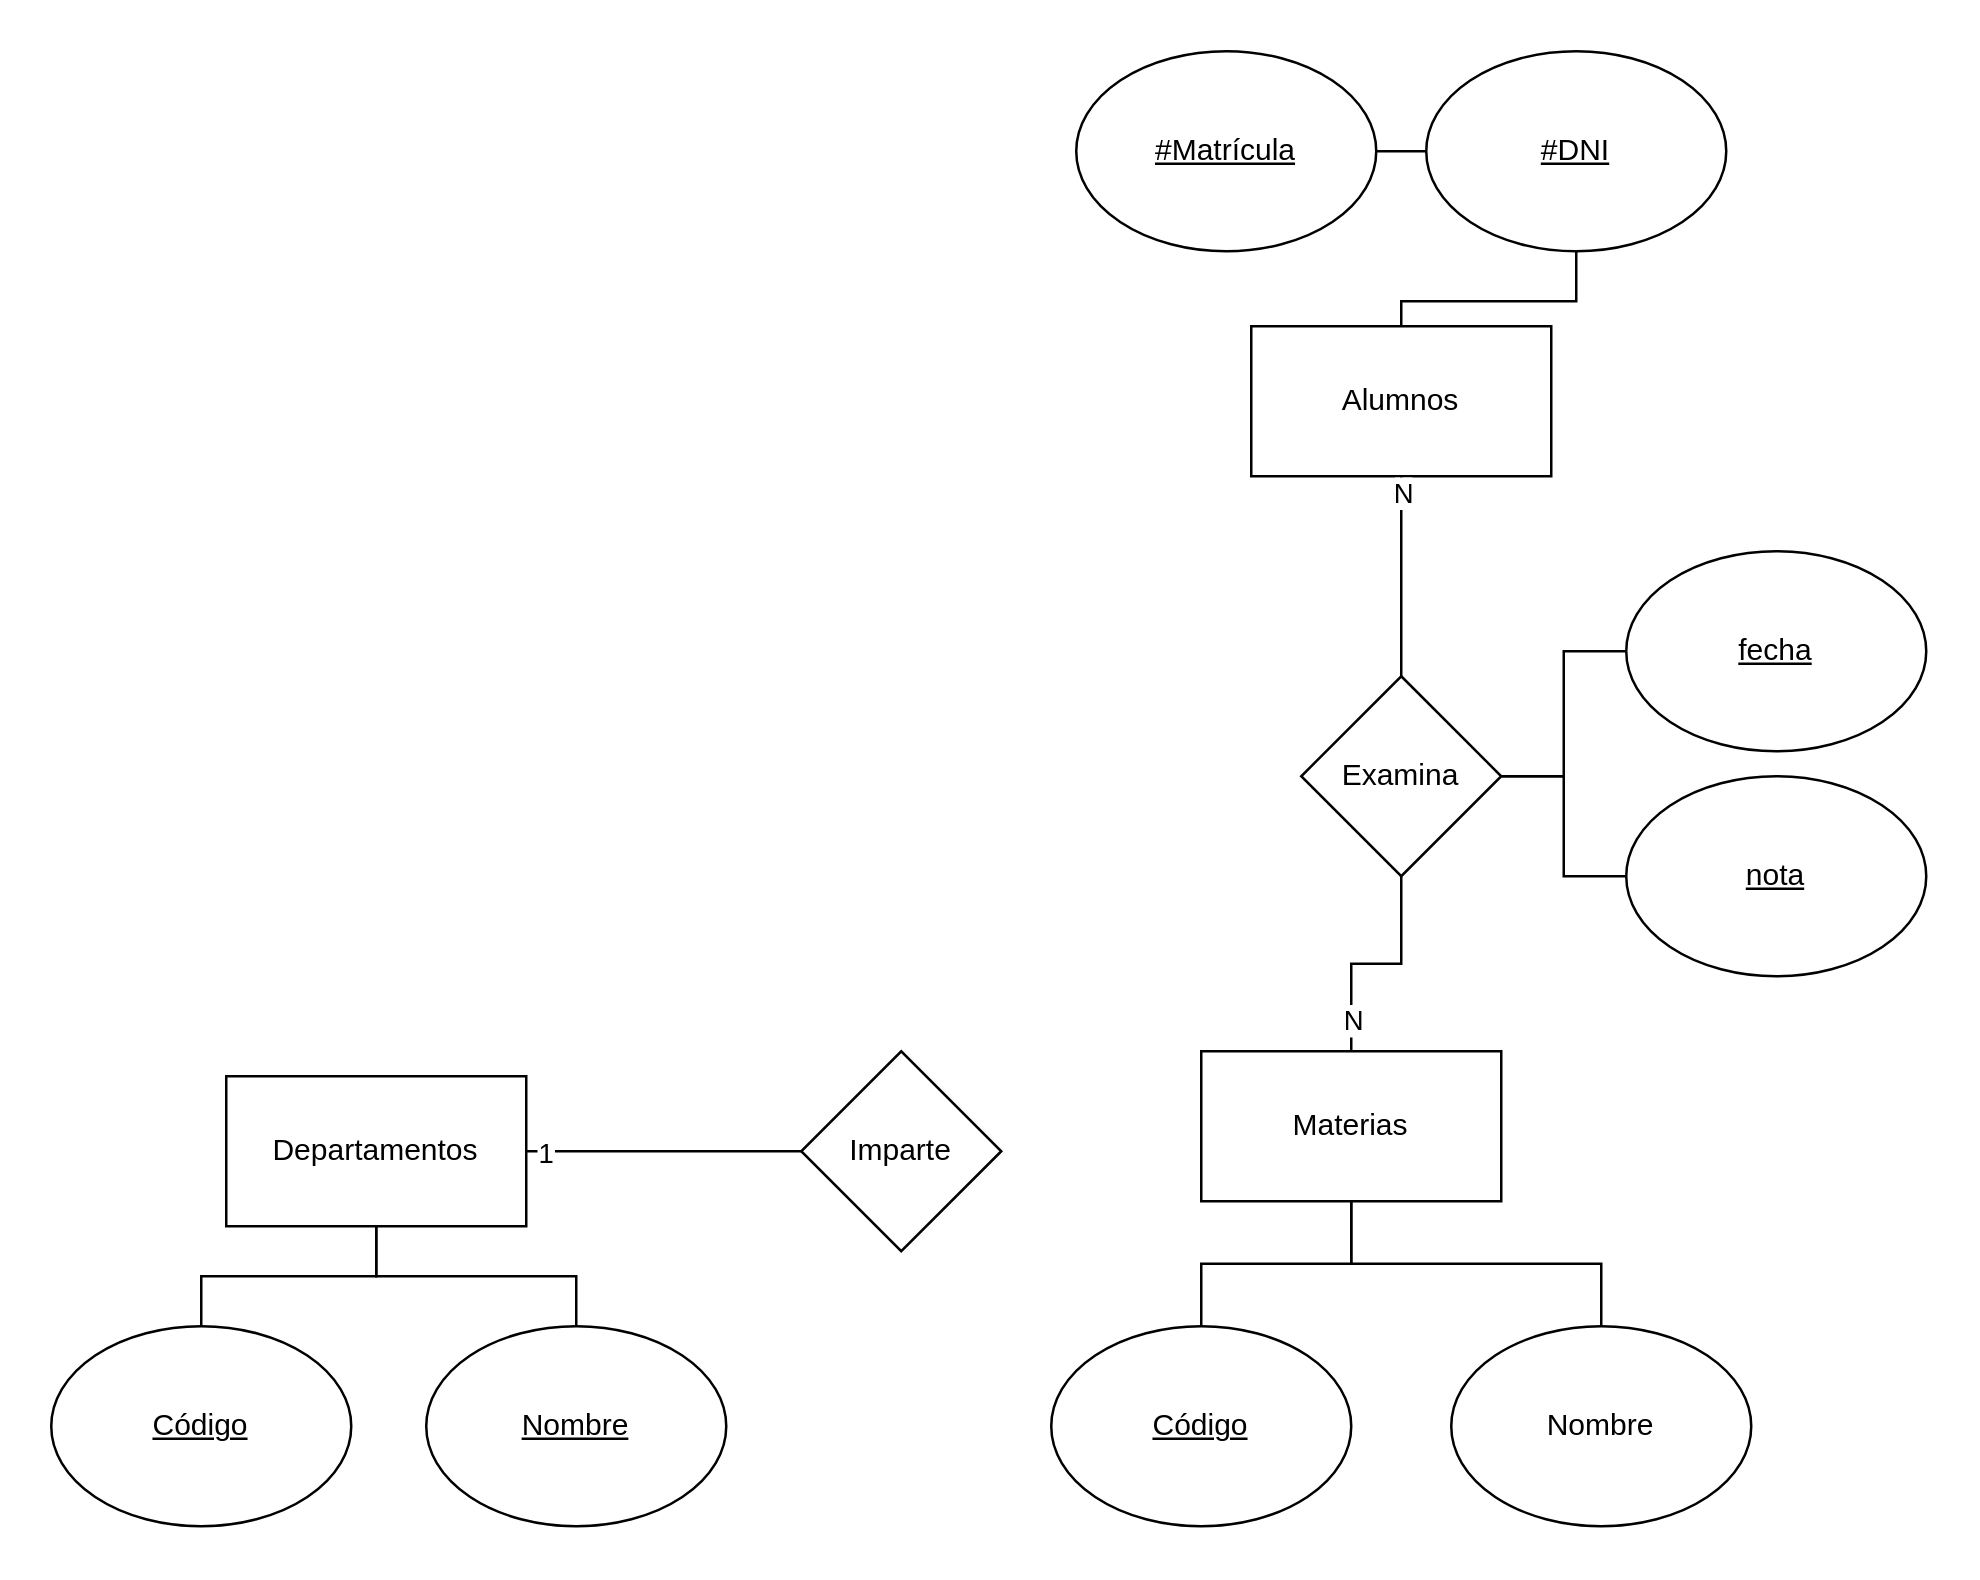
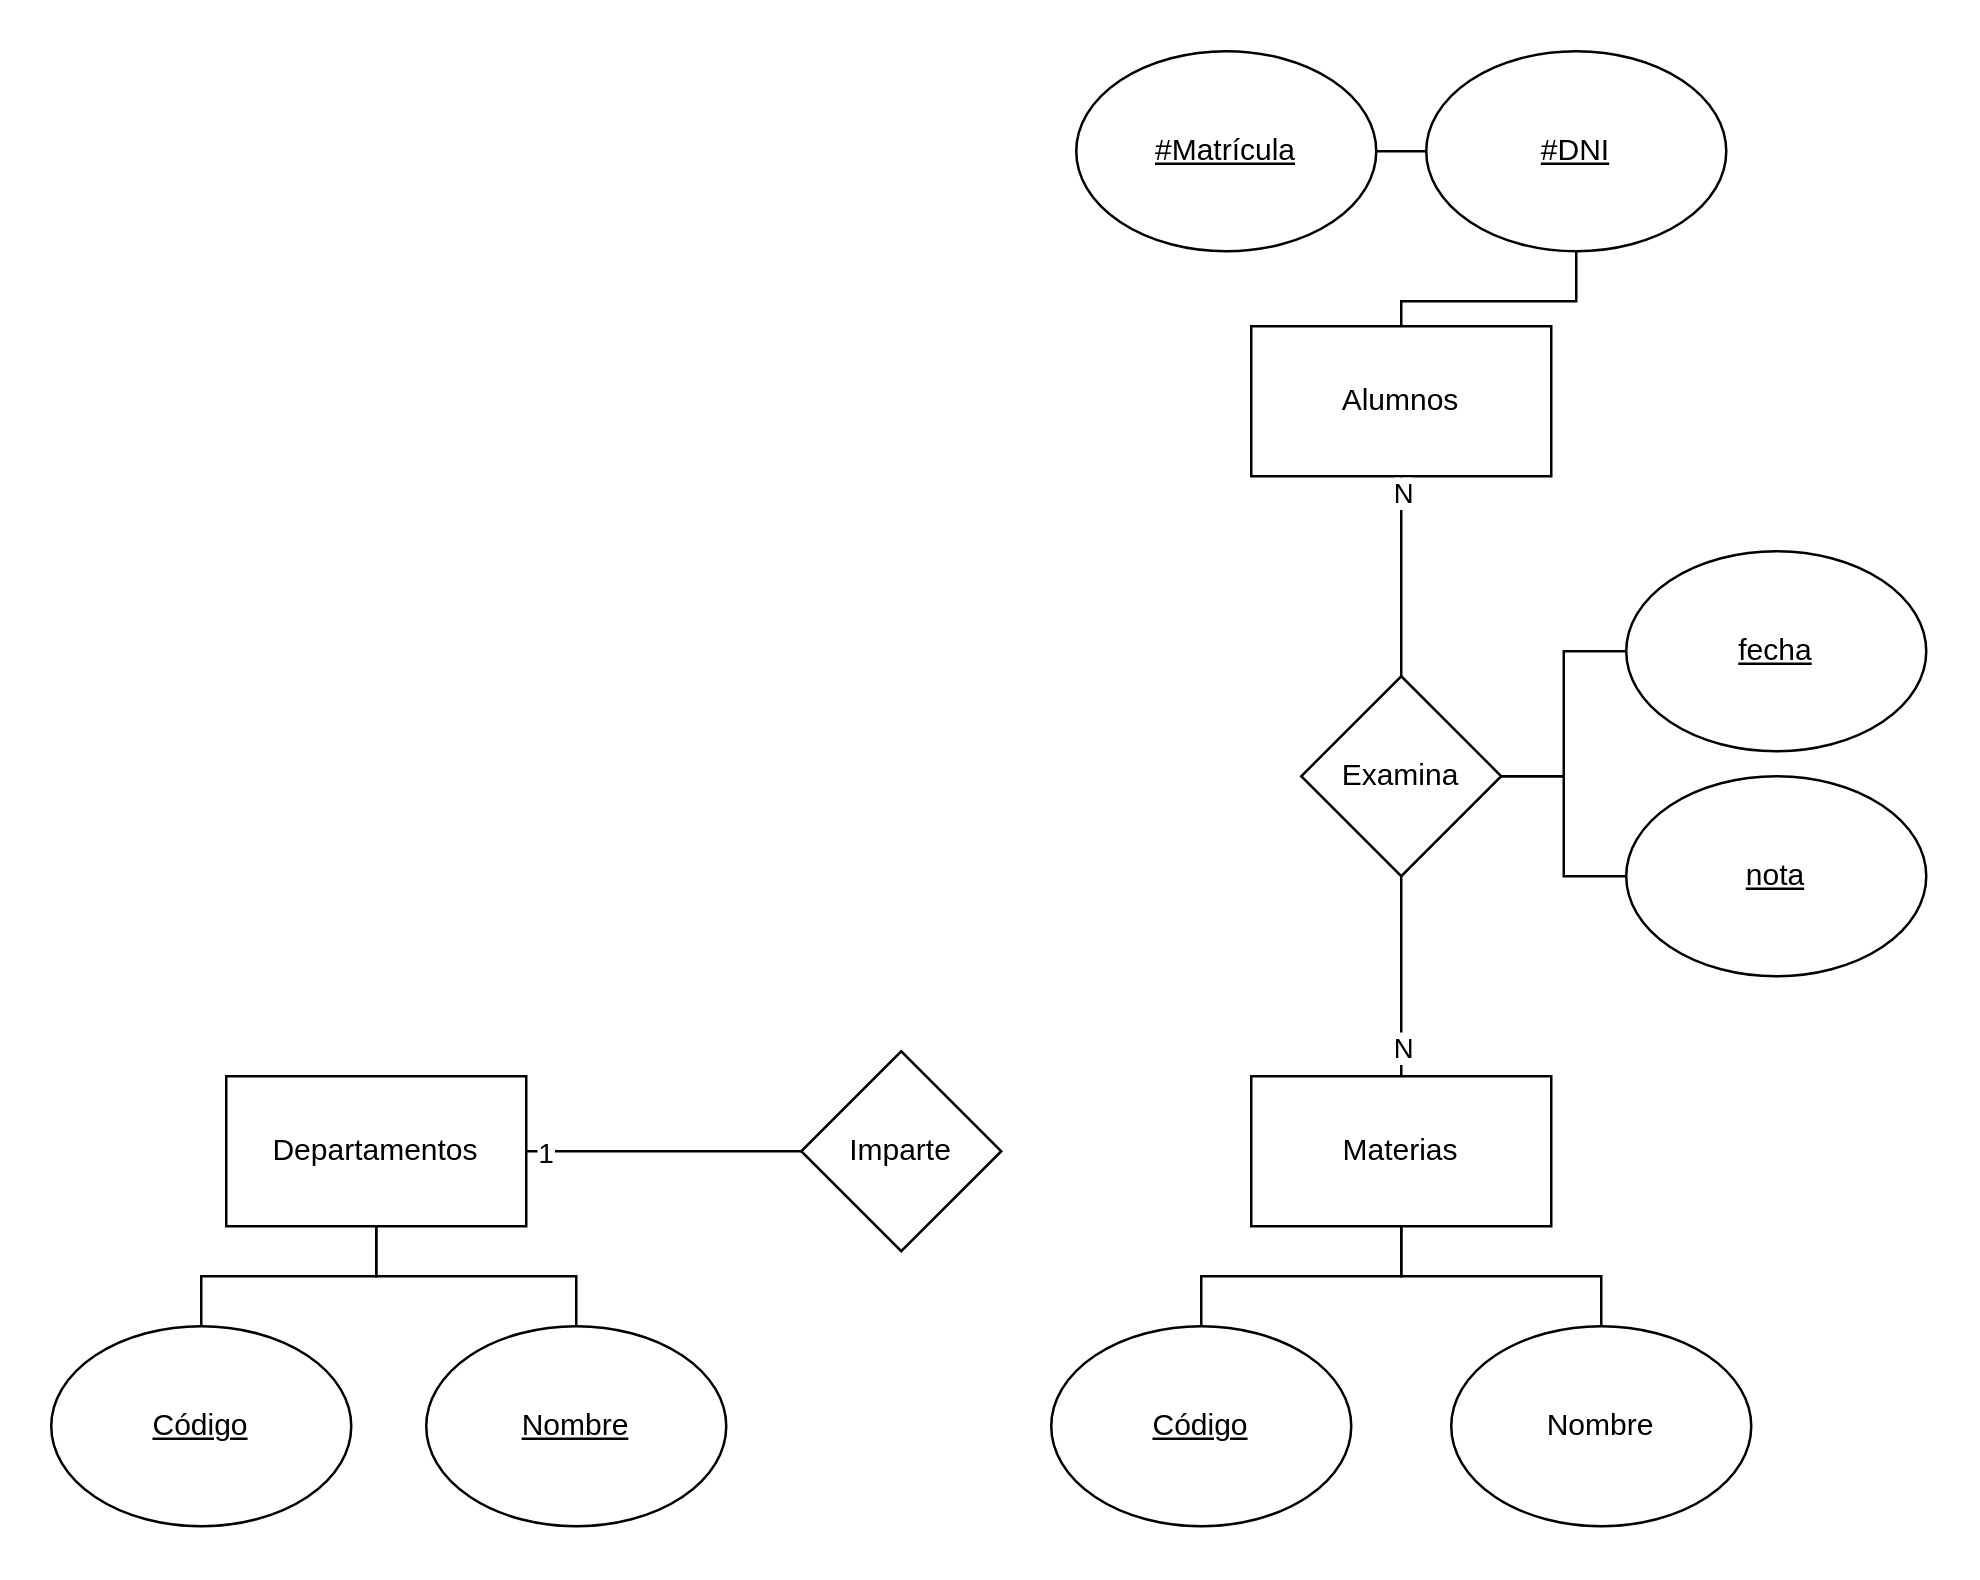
node "Materias": moved (1351, 1126) -> (1401, 1151)
